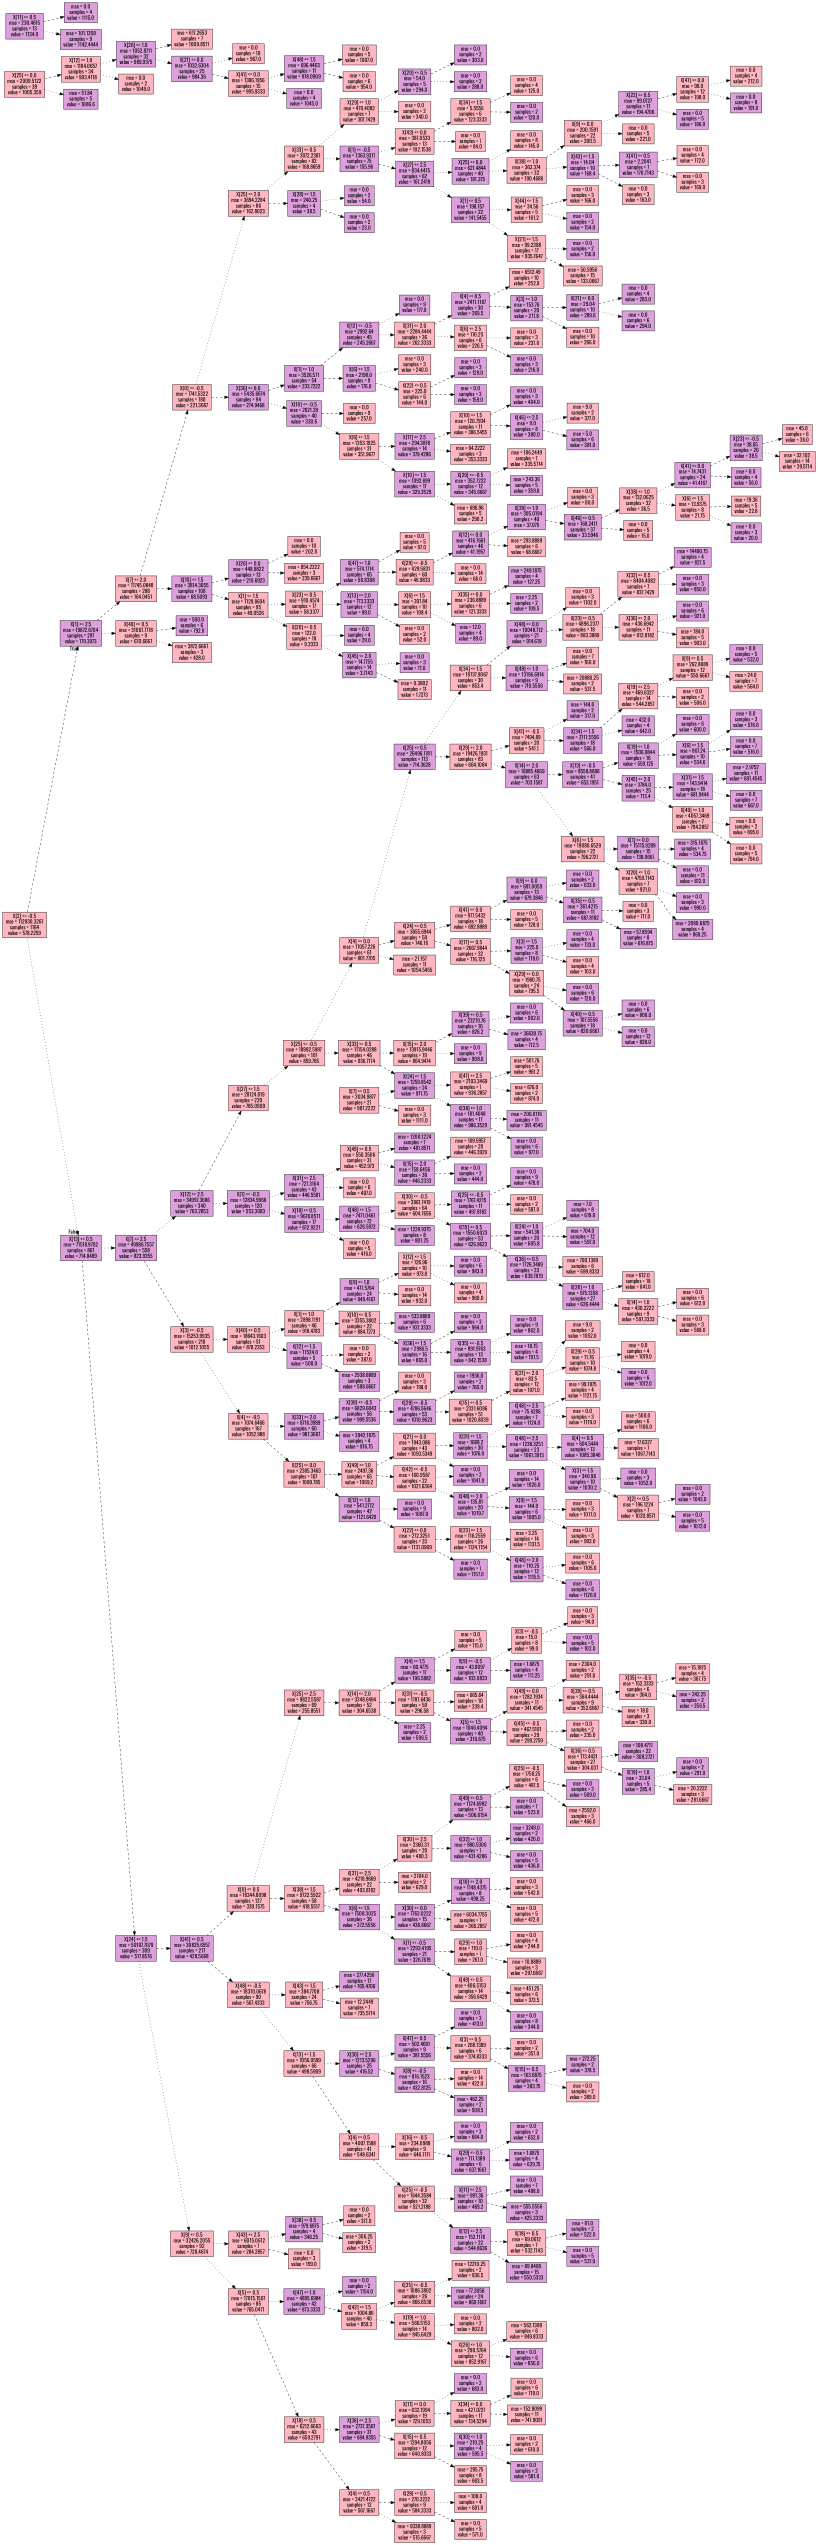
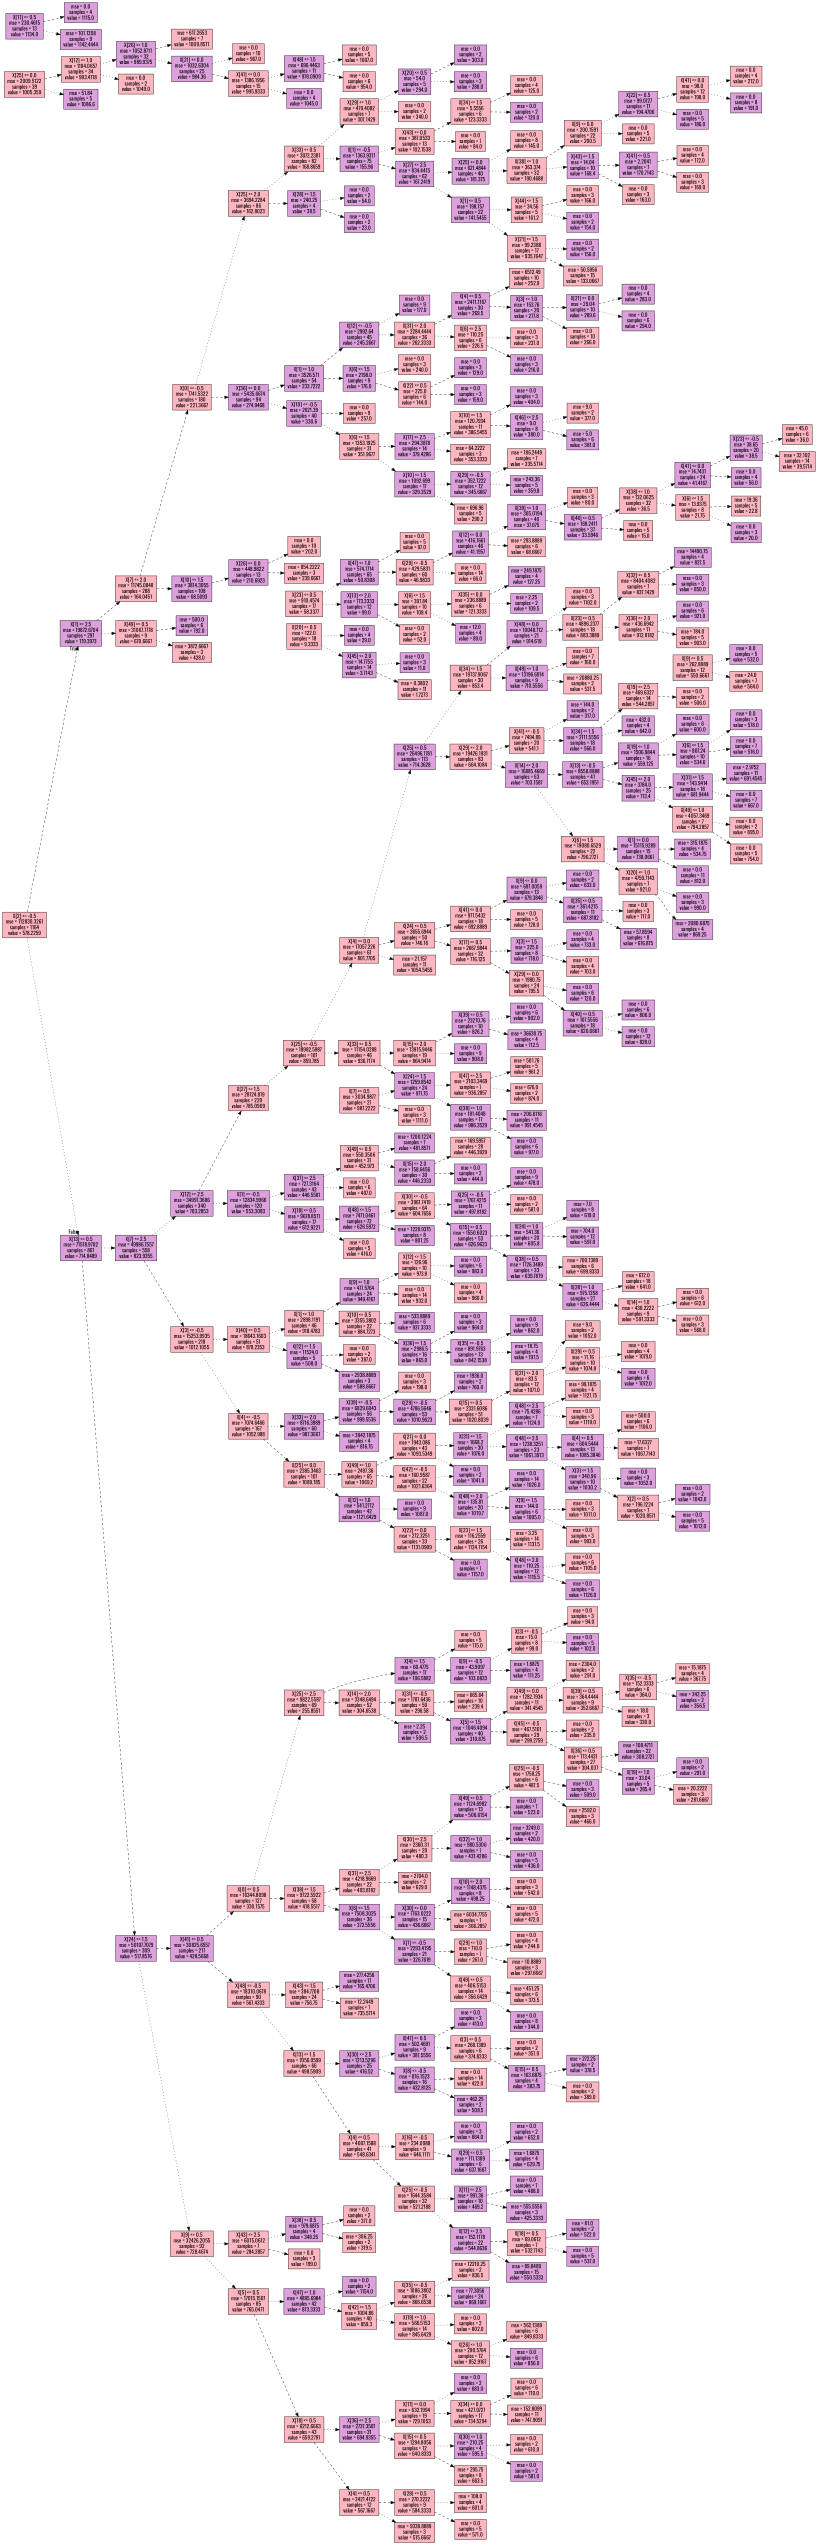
node "X[1] <= 1.5 mse = 1129.8604 samples = 95 value = 49.0526": removed
edge "X[19] <= 2.5 mse = 469.6327 samples = 14 value = 544.2857" -> "X[9] <= 0.5 mse = 262.8889 samples = 12 value = 550.6667": removed
edge "X[14] <= 2.0 mse = 3348.6494 samples = 52 value = 304.6538" -> "X[4] <= 1.5 mse = 60.4775 samples = 17 value = 106.5882": now "X[25] <= 2.5 mse = 9822.5587 samples = 69 value = 255.8551" -> "X[4] <= 1.5 mse = 60.4775 samples = 17 value = 106.5882"
